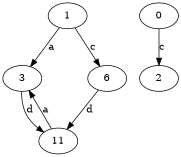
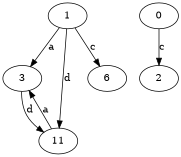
edge "6" -> "11": now "1" -> "11"
